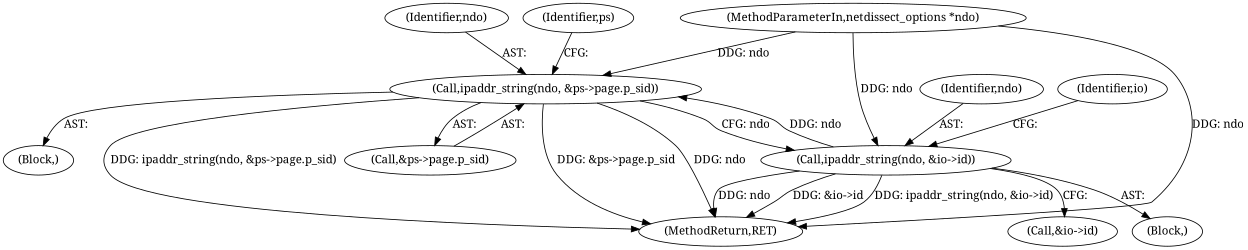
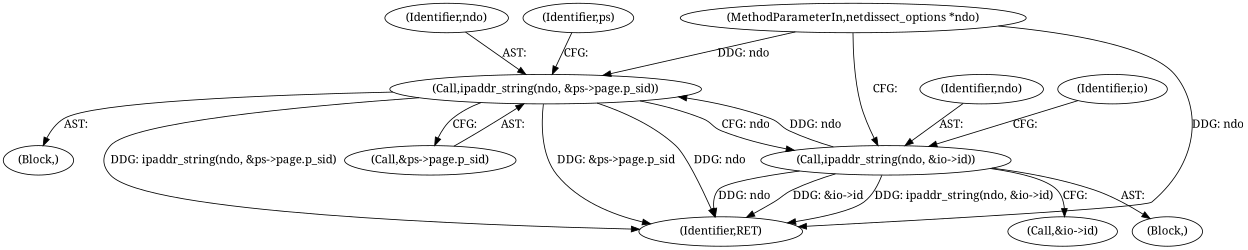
edge "(MethodParameterIn,netdissect_options *ndo)" -> "(Call,ipaddr_string(ndo, &io->id))": label "DDG: ndo" -> "CFG: "
edge "(Call,ipaddr_string(ndo, &ps->page.p_sid))" -> "(Call,&ps->page.p_sid)": label "AST: " -> "CFG: "
node "(MethodReturn,RET)": label "(MethodReturn,RET)" -> "(Identifier,RET)"
